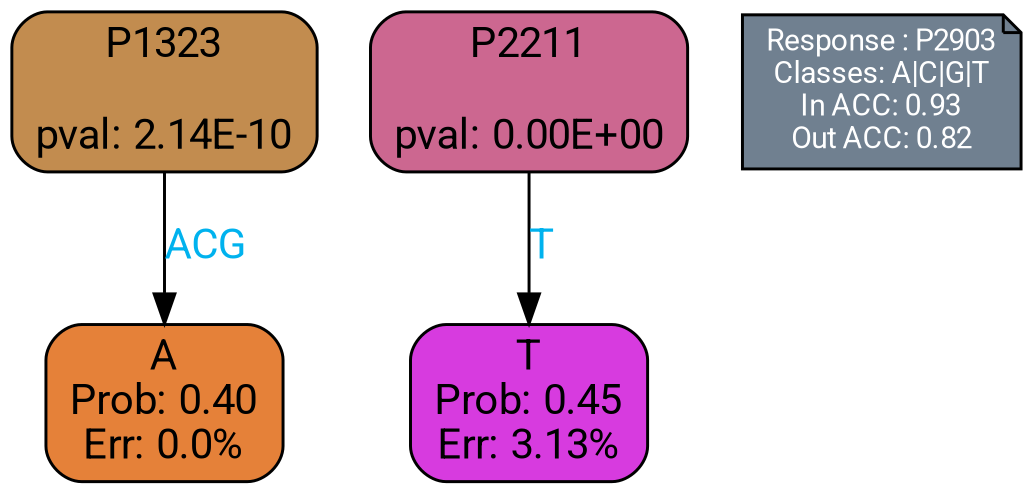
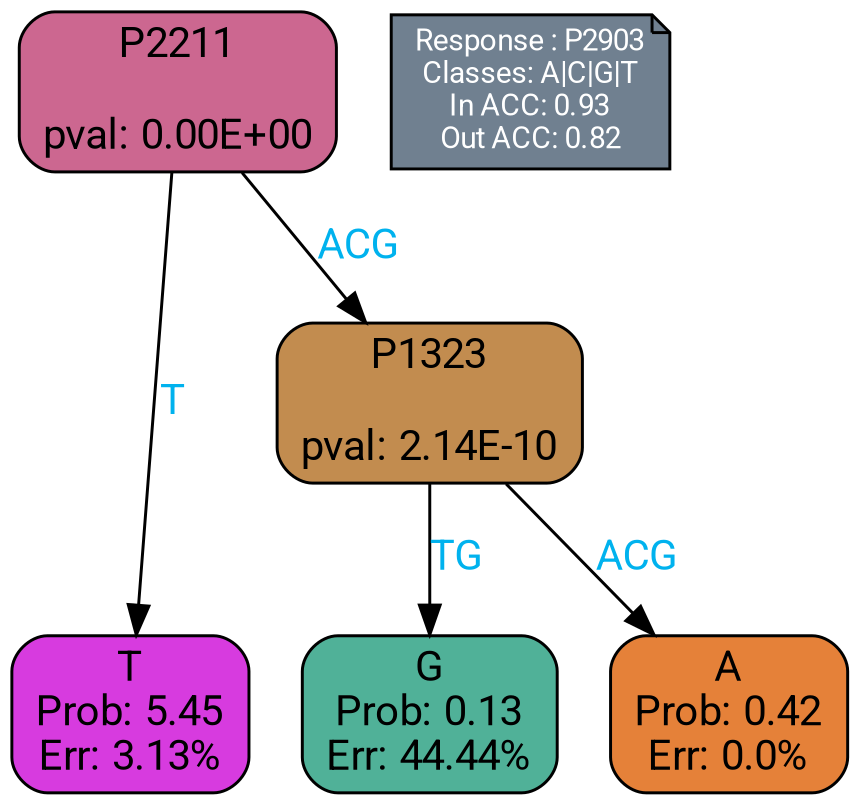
edge "P2211 pval: 0.00E+00" -> "P1323 pval: 2.14E-10": added, label "ACG"
node "A Prob: 0.40 Err: 0.0%": label "A Prob: 0.40 Err: 0.0%" -> "A Prob: 0.42 Err: 0.0%"
node "T Prob: 0.45 Err: 3.13%": label "T Prob: 0.45 Err: 3.13%" -> "T Prob: 5.45 Err: 3.13%"
node "G Prob: 0.13 Err: 44.44%": added
